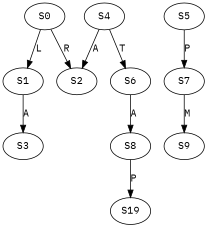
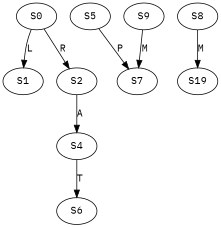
edge "S4" -> "S2": reversed
edge "S6" -> "S8": removed, label "A"
edge "S7" -> "S9": reversed
node "S3": removed
edge "S8" -> "S19": label "P" -> "M"
